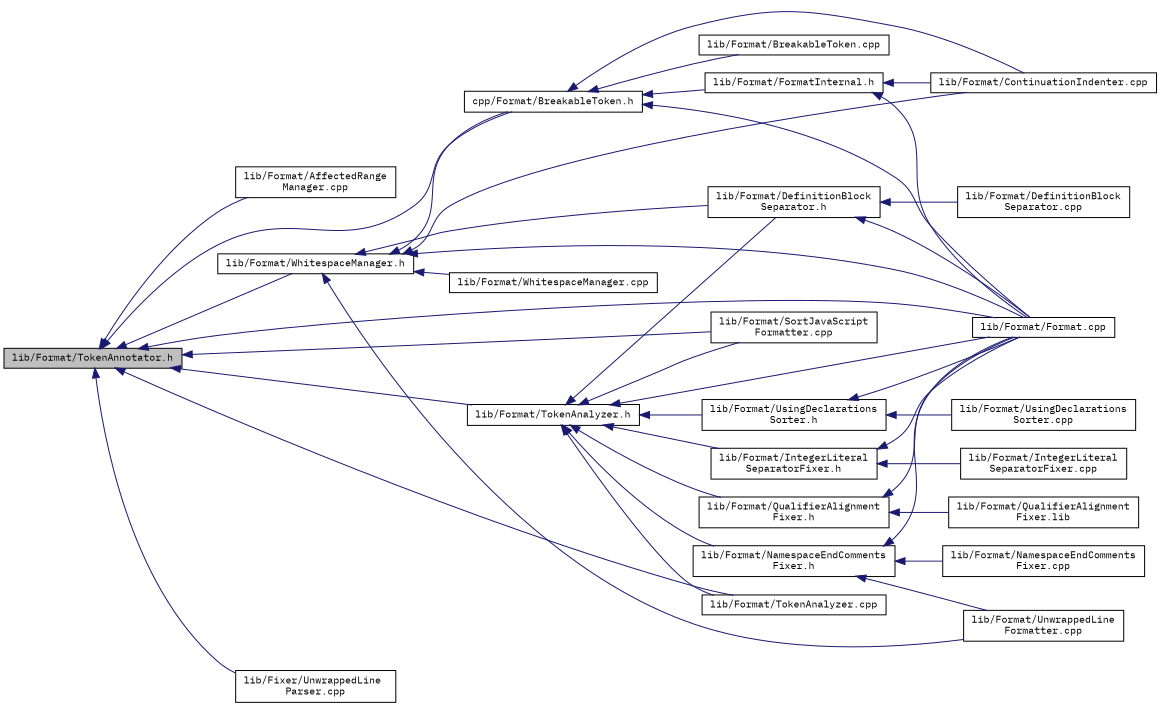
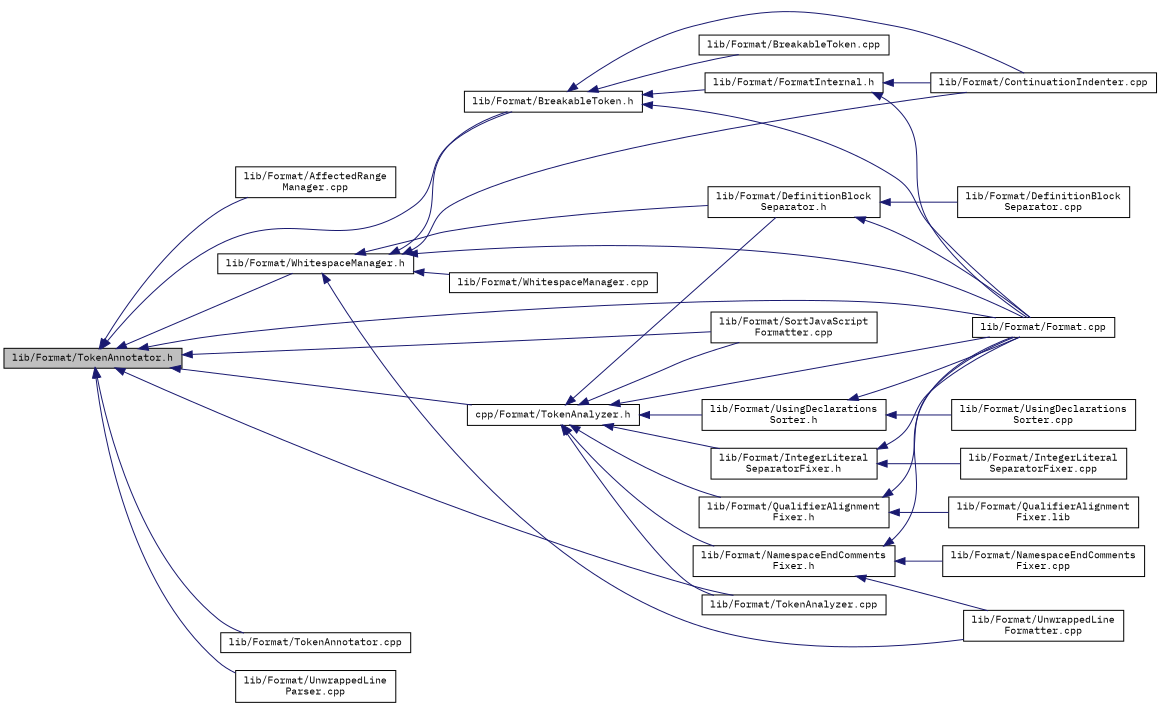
node "cpp/Format/BreakableToken.h": label "cpp/Format/BreakableToken.h" -> "lib/Format/BreakableToken.h"
node "lib/Format/TokenAnalyzer.h": label "lib/Format/TokenAnalyzer.h" -> "cpp/Format/TokenAnalyzer.h"
node "lib/Format/TokenAnnotator.cpp": added
node "lib/Fixer/UnwrappedLine Parser.cpp": label "lib/Fixer/UnwrappedLine Parser.cpp" -> "lib/Format/UnwrappedLine Parser.cpp"
